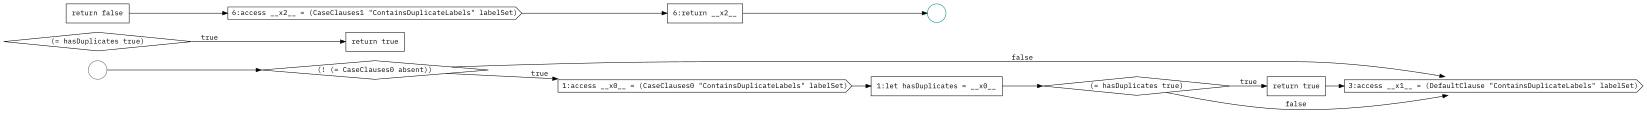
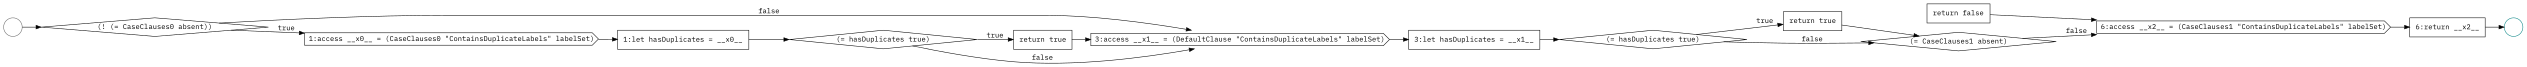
node "3:let hasDuplicates = __x1__": added
node "(= CaseClauses1 absent)": added
